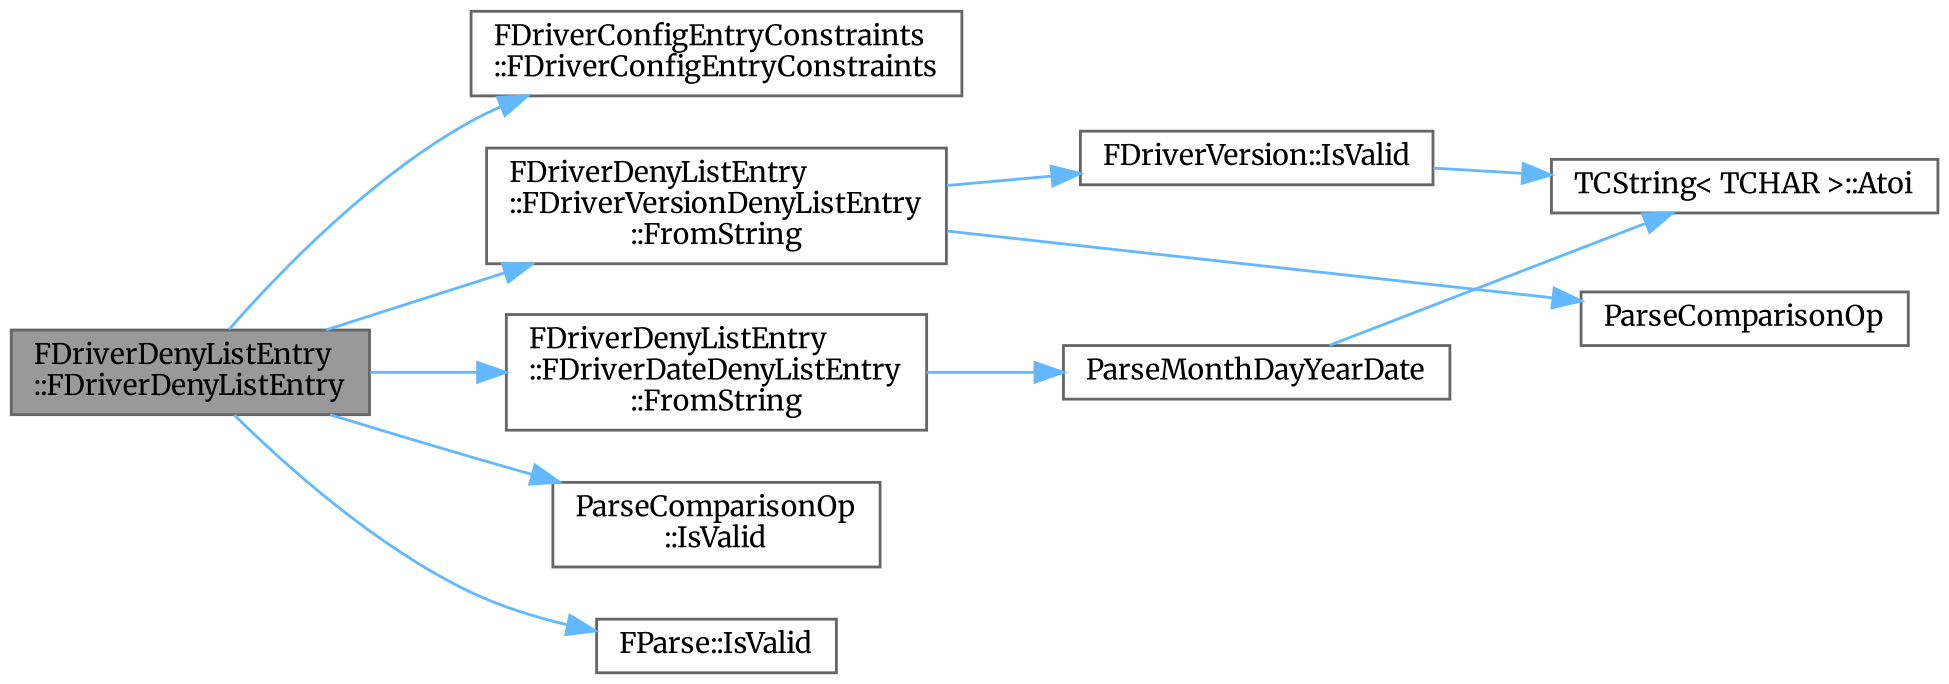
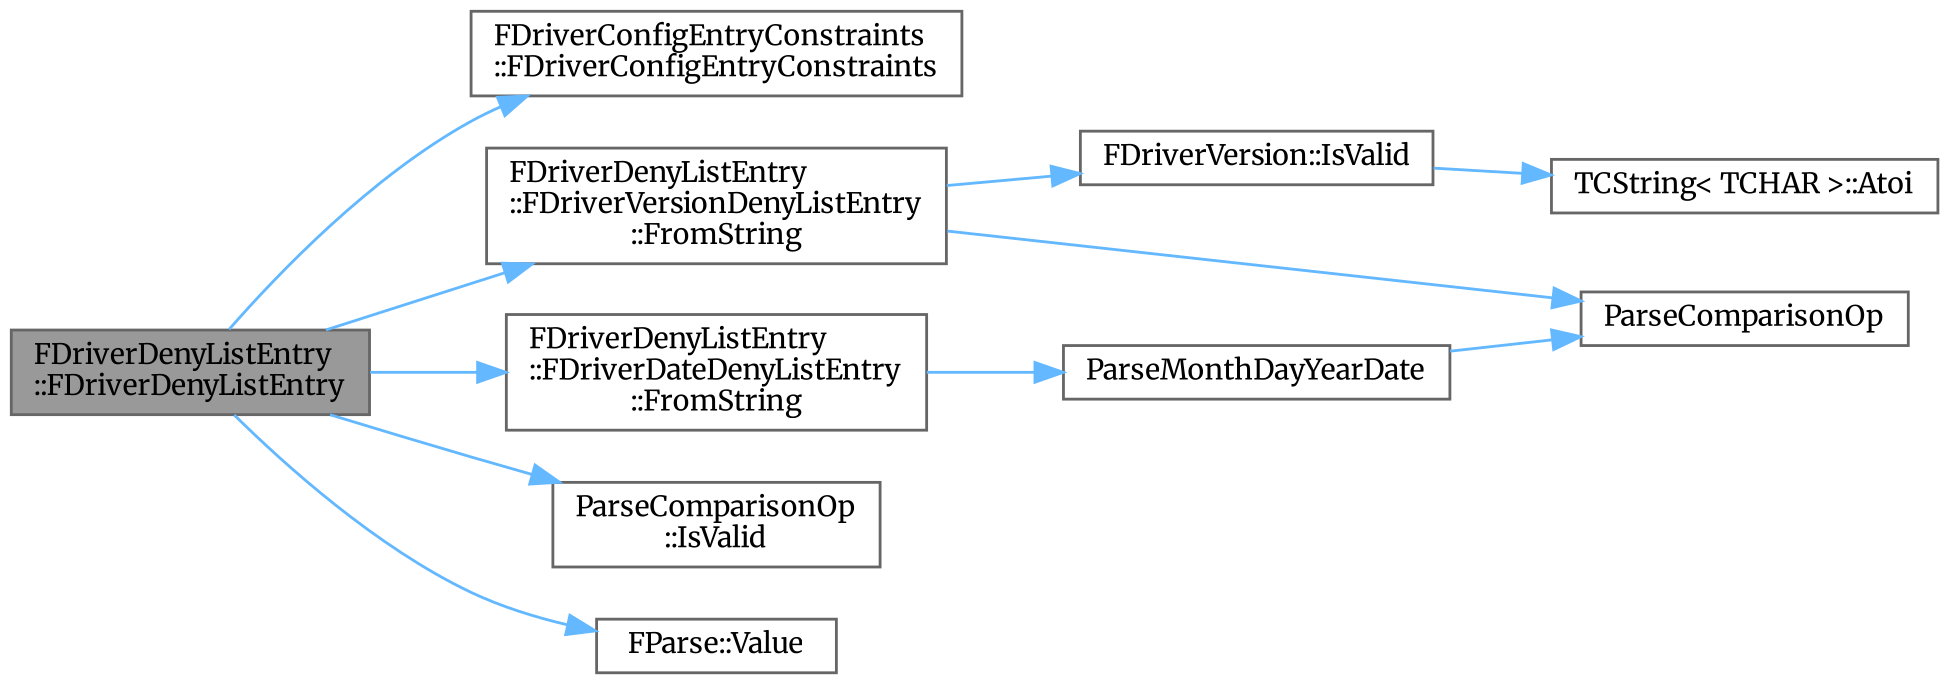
edge "ParseMonthDayYearDate" -> "TCString< TCHAR >::Atoi": now "ParseMonthDayYearDate" -> "ParseComparisonOp"
node "FParse::IsValid": label "FParse::IsValid" -> "FParse::Value"
